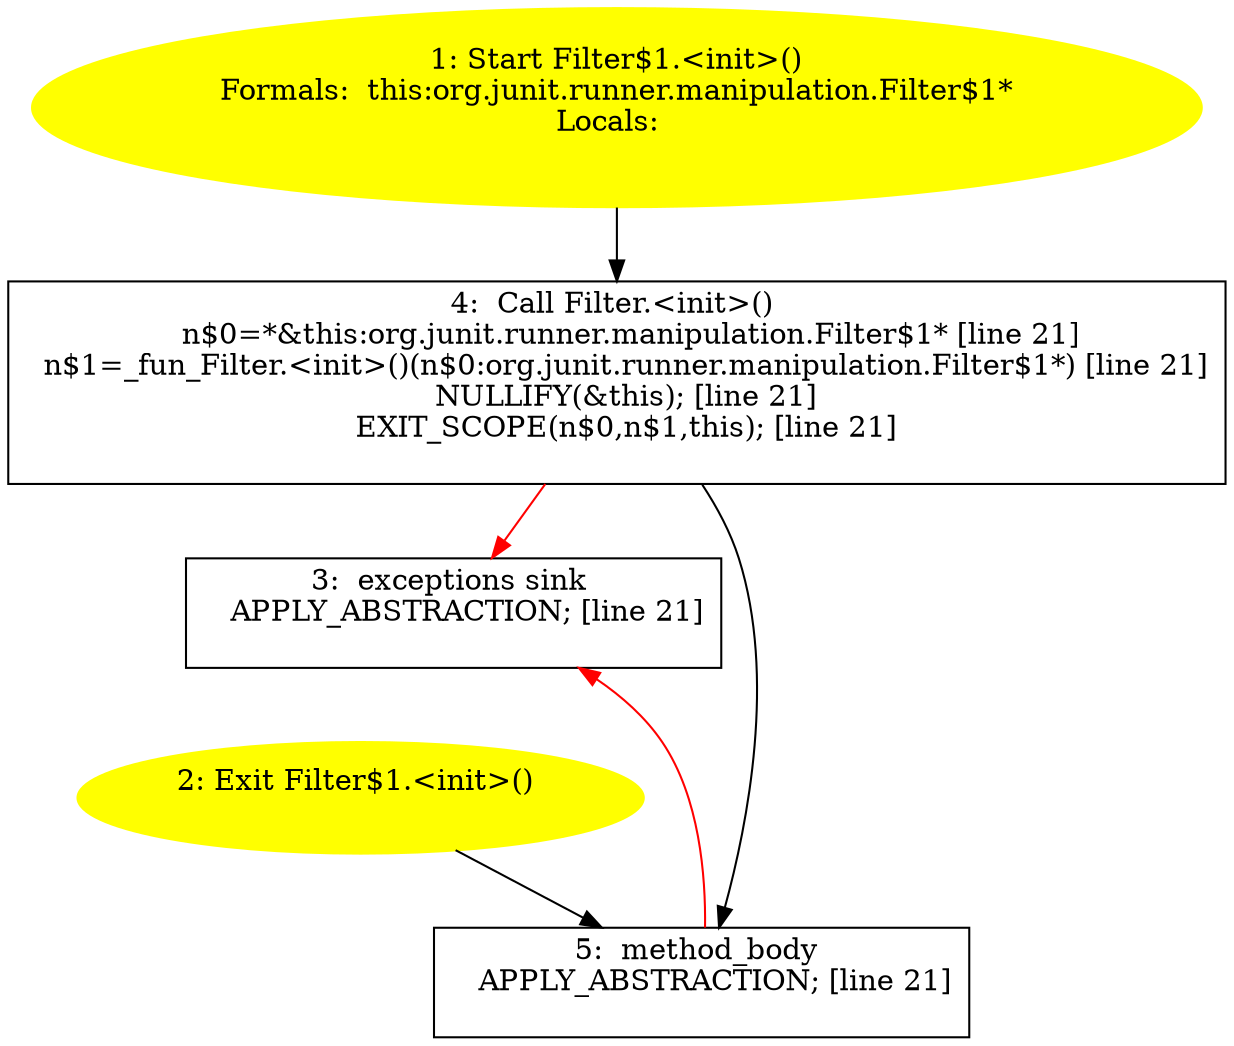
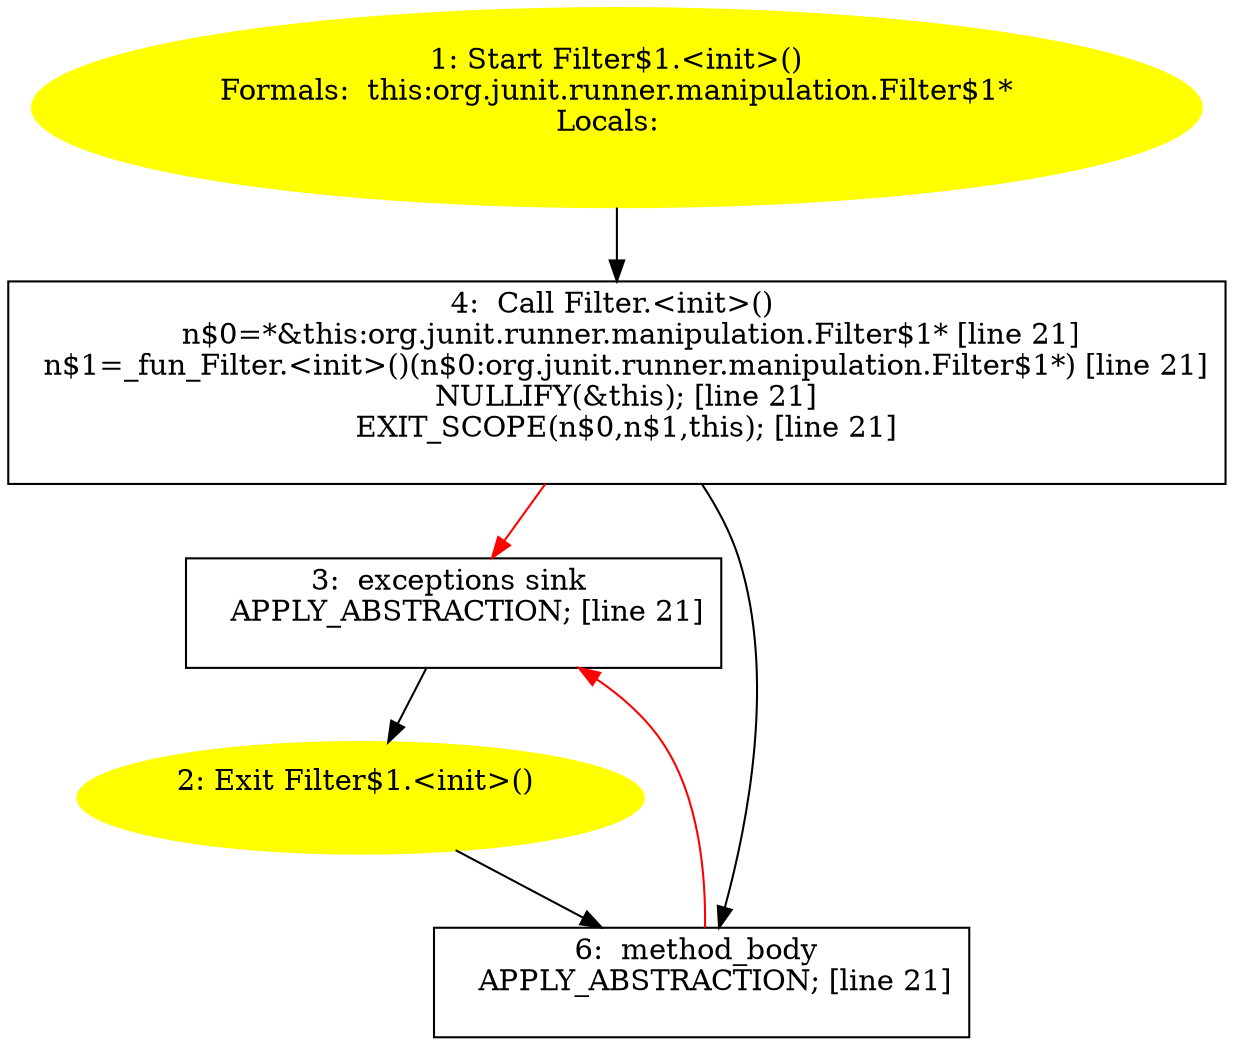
edge "3:  exceptions sink APPLY_ABSTRACTION; [line 21]" -> "2: Exit Filter$1.<init>()": added
node "5:  method_body APPLY_ABSTRACTION; [line 21]": label "5:  method_body APPLY_ABSTRACTION; [line 21]" -> "6:  method_body APPLY_ABSTRACTION; [line 21]"
